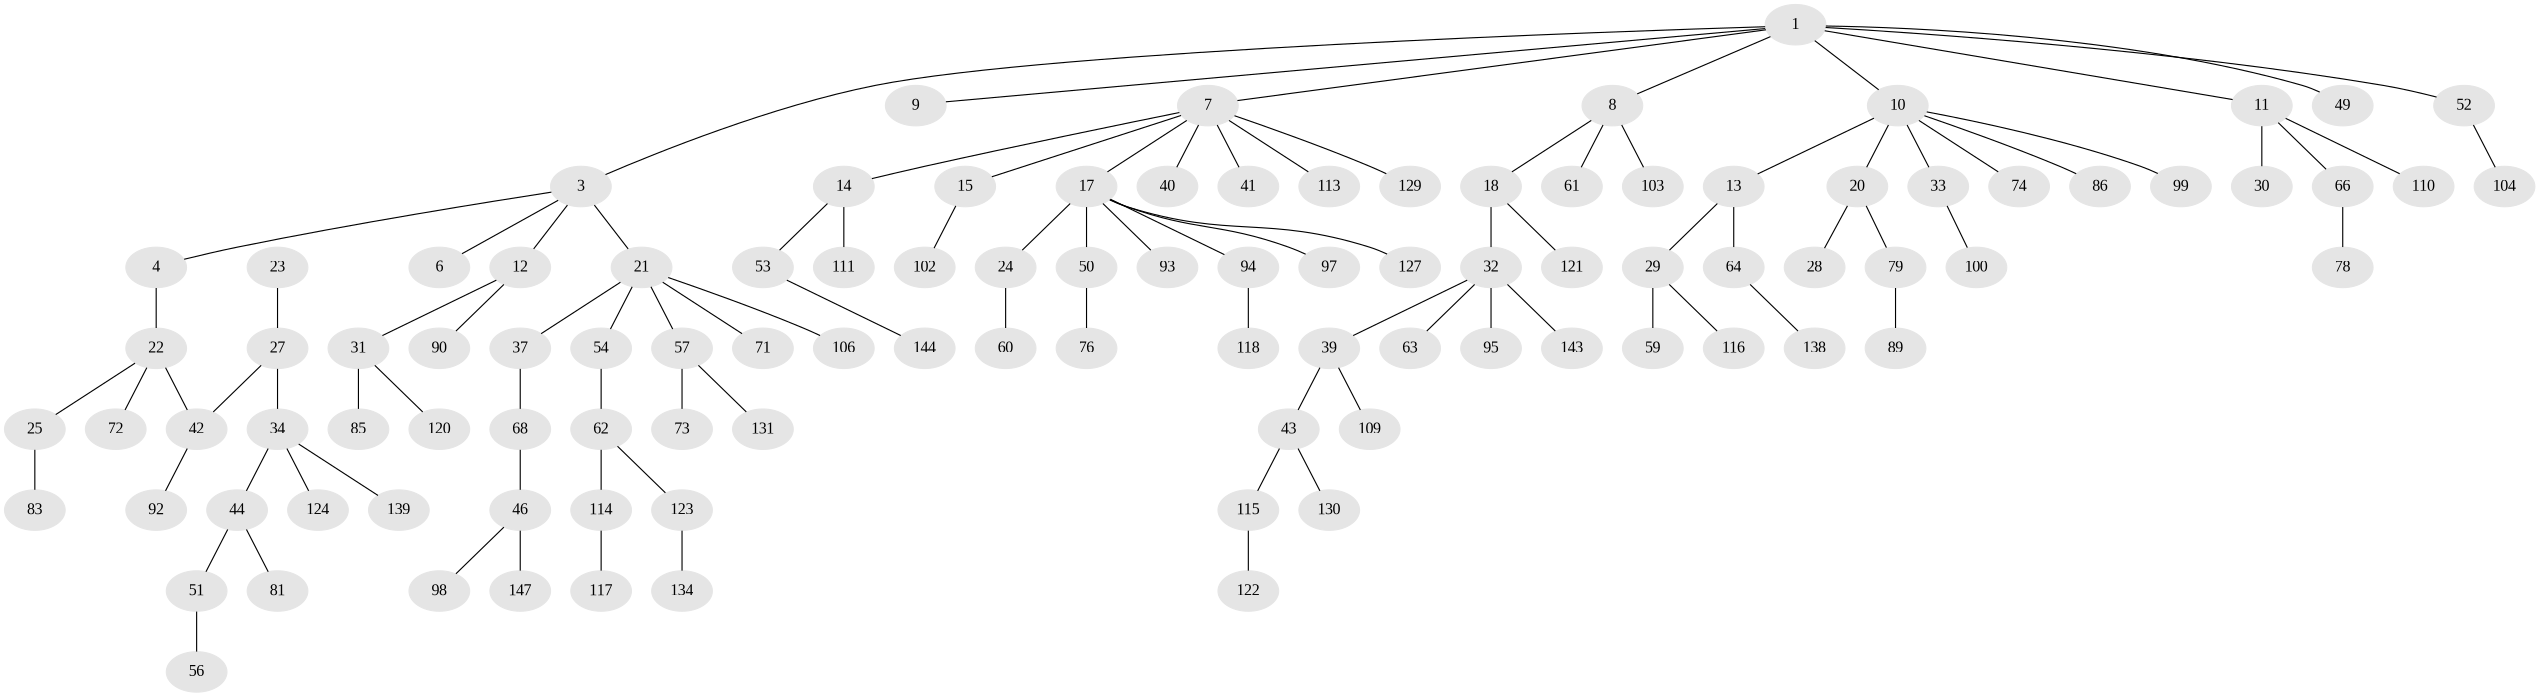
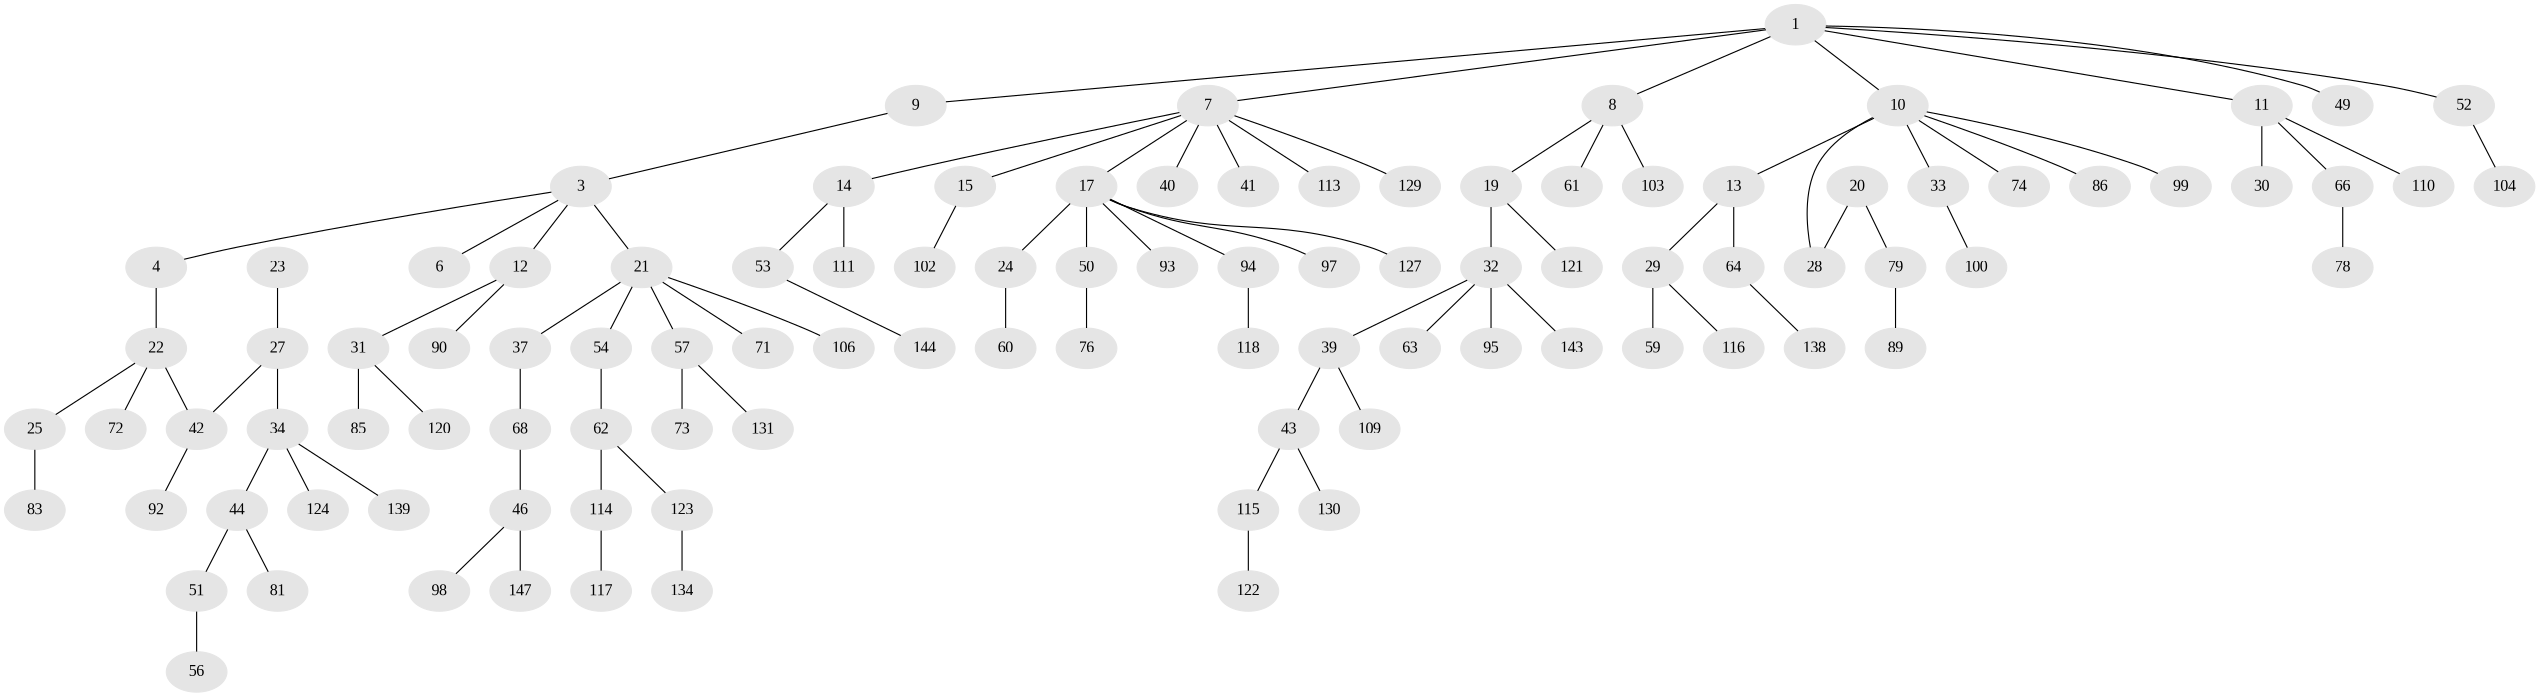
edge "1" -- "3": now "9" -- "3"
edge "10" -- "20": now "10" -- "28"
node "18": label "18" -> "19"
